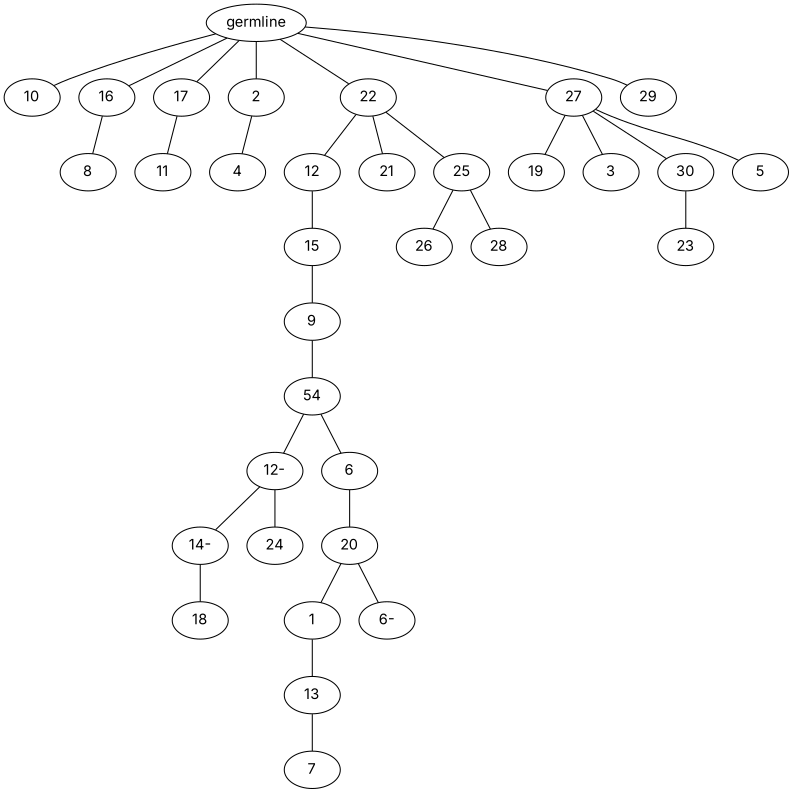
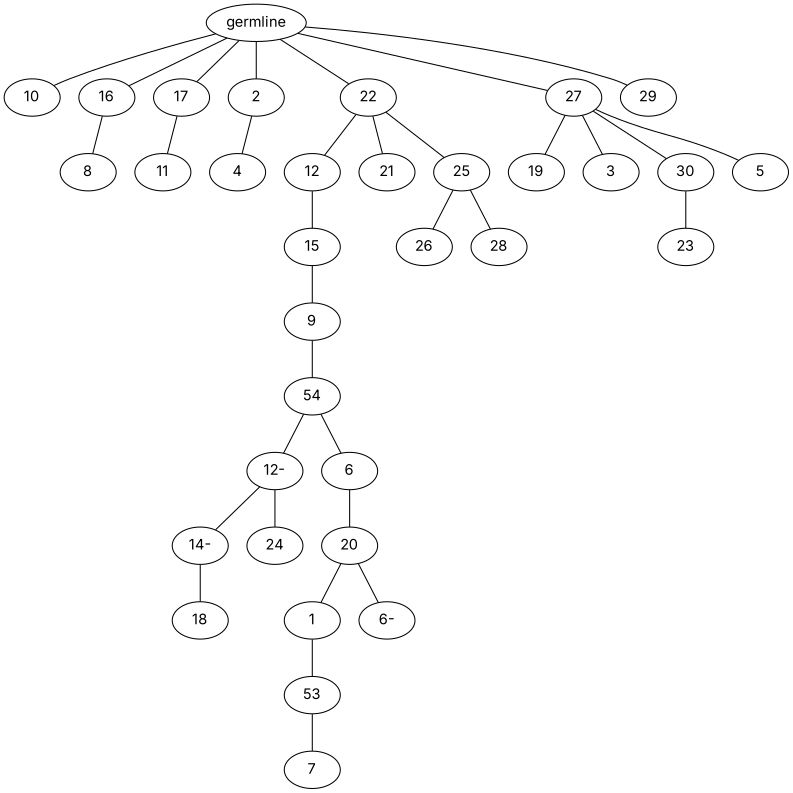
node "13": label "13" -> "53"
